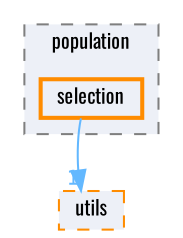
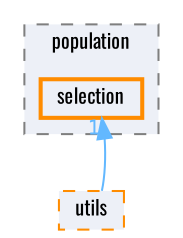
edge "selection" -> "utils": reversed
